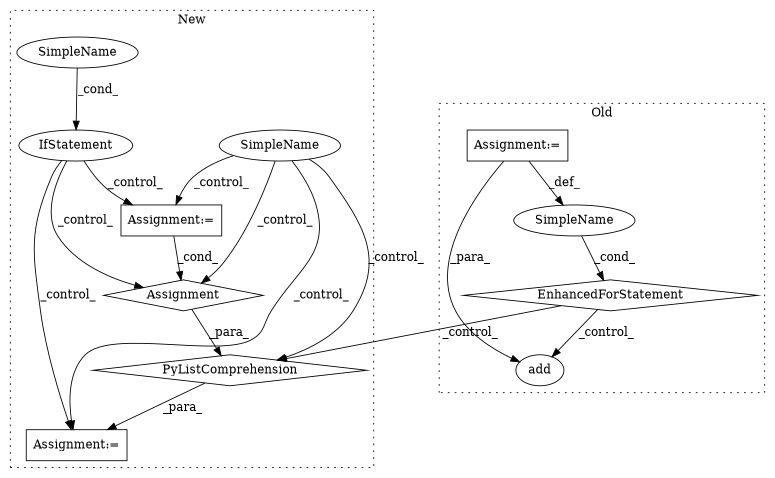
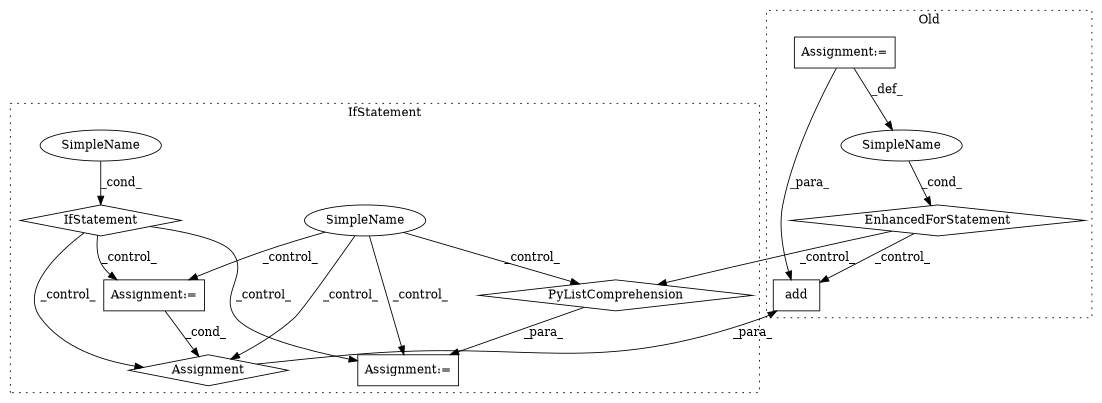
cluster "New": label "New" -> "IfStatement"
node "IfStatement": shape ellipse -> diamond
edge "Assignment" -> "PyListComprehension": now "Assignment" -> "add"
node "add": shape ellipse -> box
